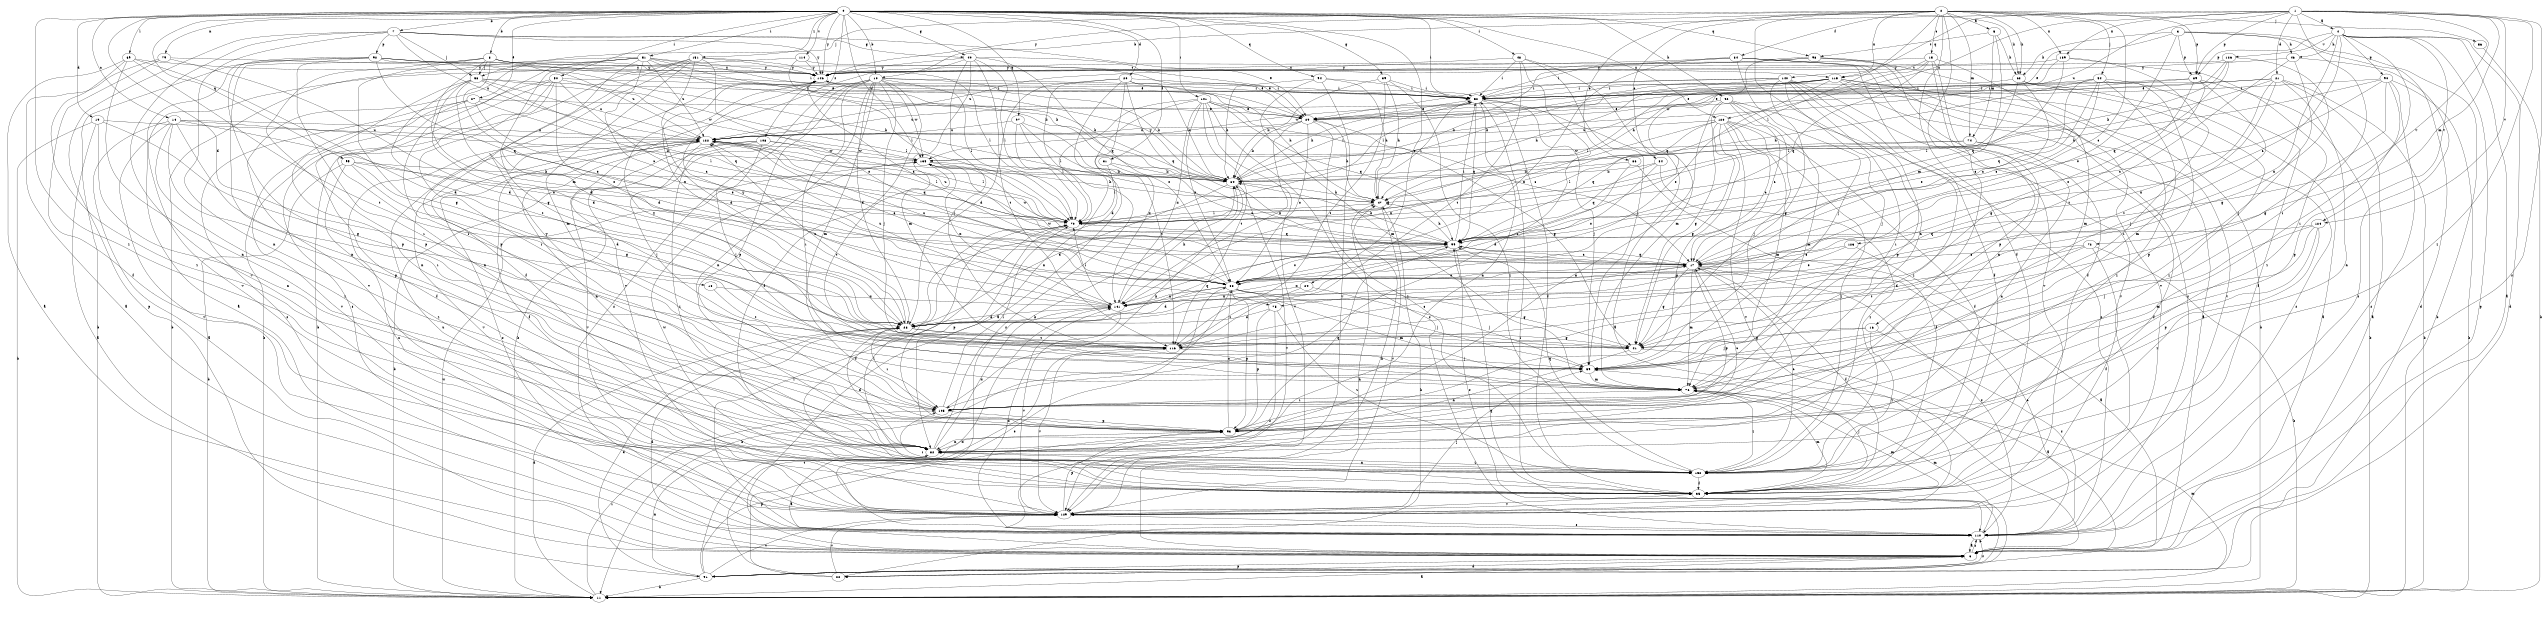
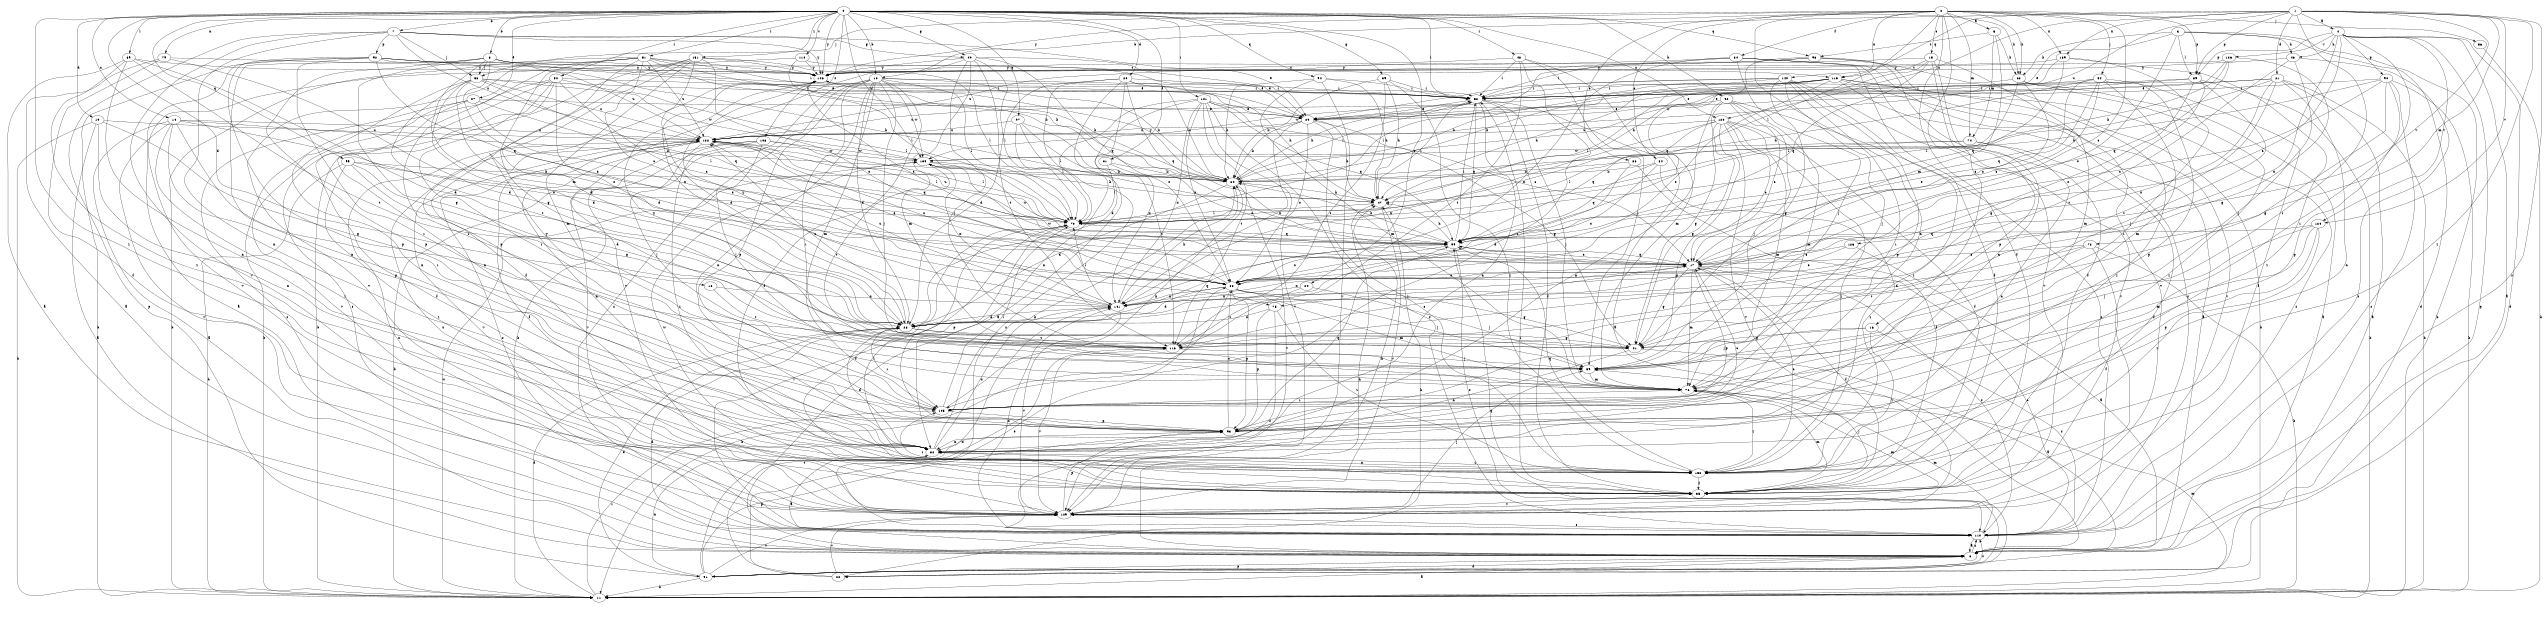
edge "3" -> "89": label "p" -> "l"
edge "52" -> "59": now "52" -> "76"
